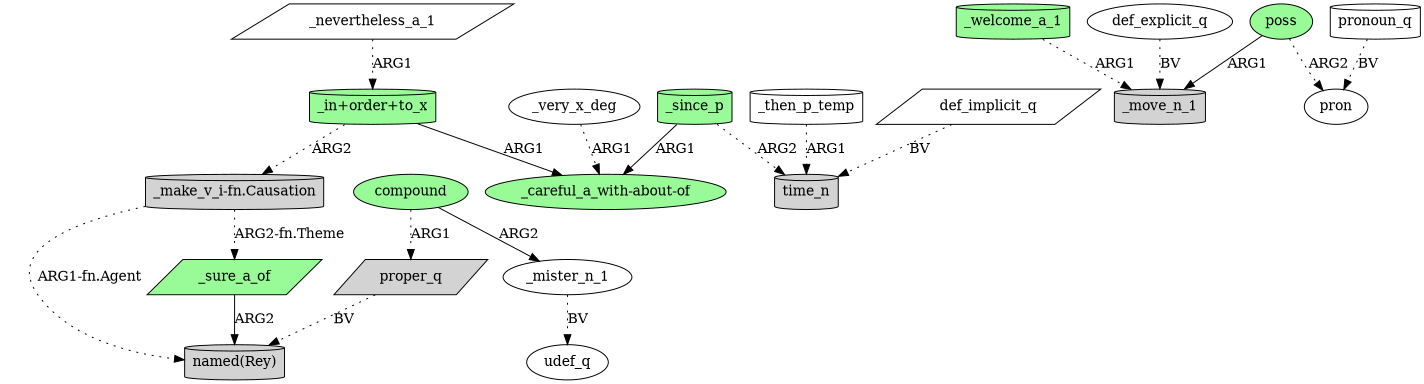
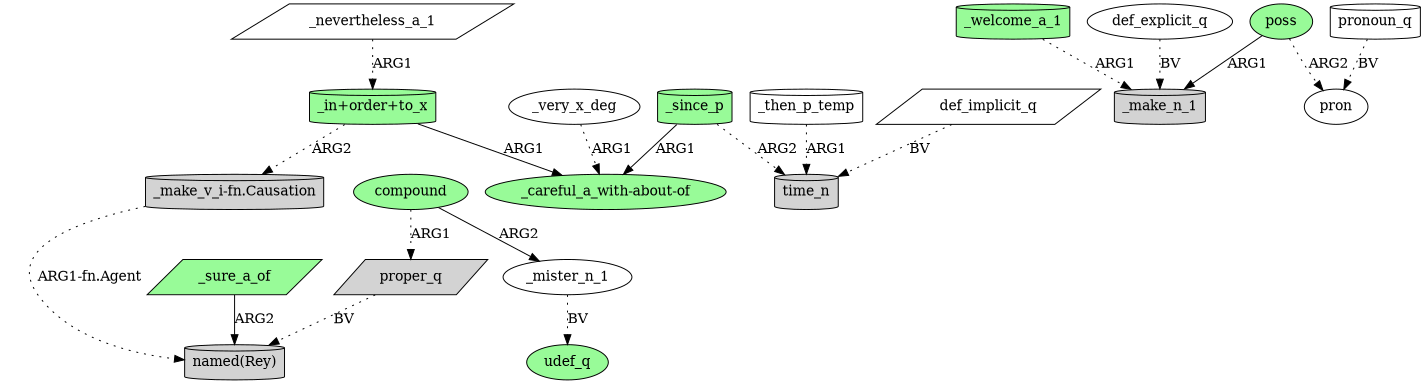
node "_move_n_1": label "_move_n_1" -> "_make_n_1"
edge "_make_v_i-fn.Causation" -> "_sure_a_of": removed, label "ARG2-fn.Theme"
node "udef_q": fillcolor white -> palegreen
